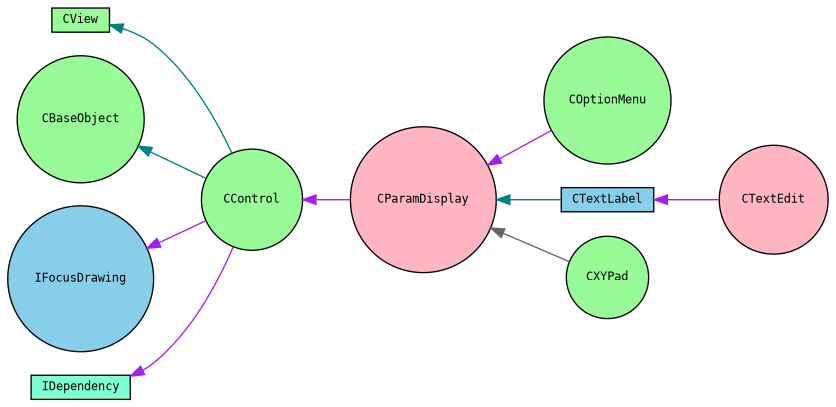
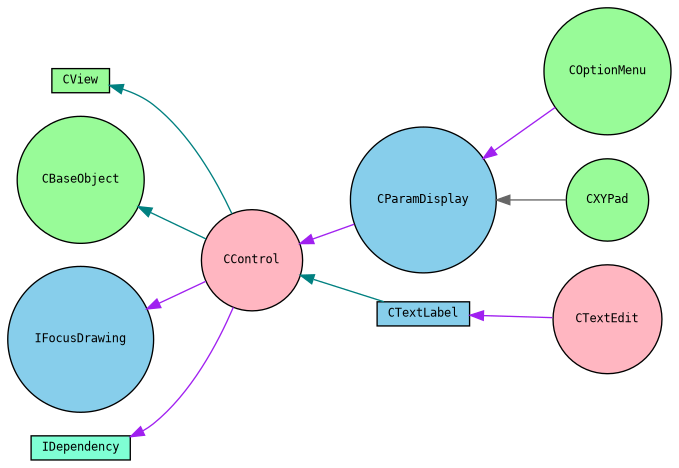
node "CControl": fillcolor palegreen -> lightpink
node "CParamDisplay": fillcolor lightpink -> skyblue
edge "CTextLabel" -> "CParamDisplay": now "CTextLabel" -> "CControl"
